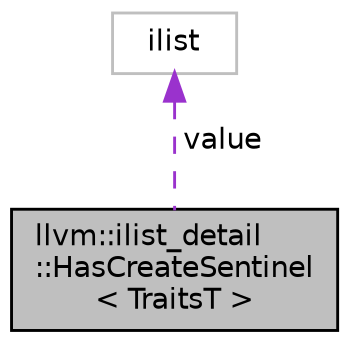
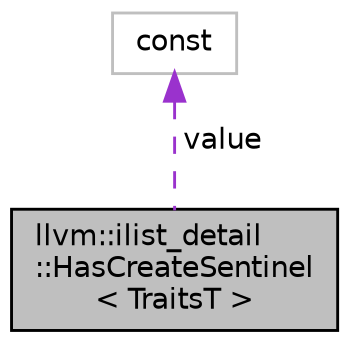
node "ilist": label "ilist" -> "const"
